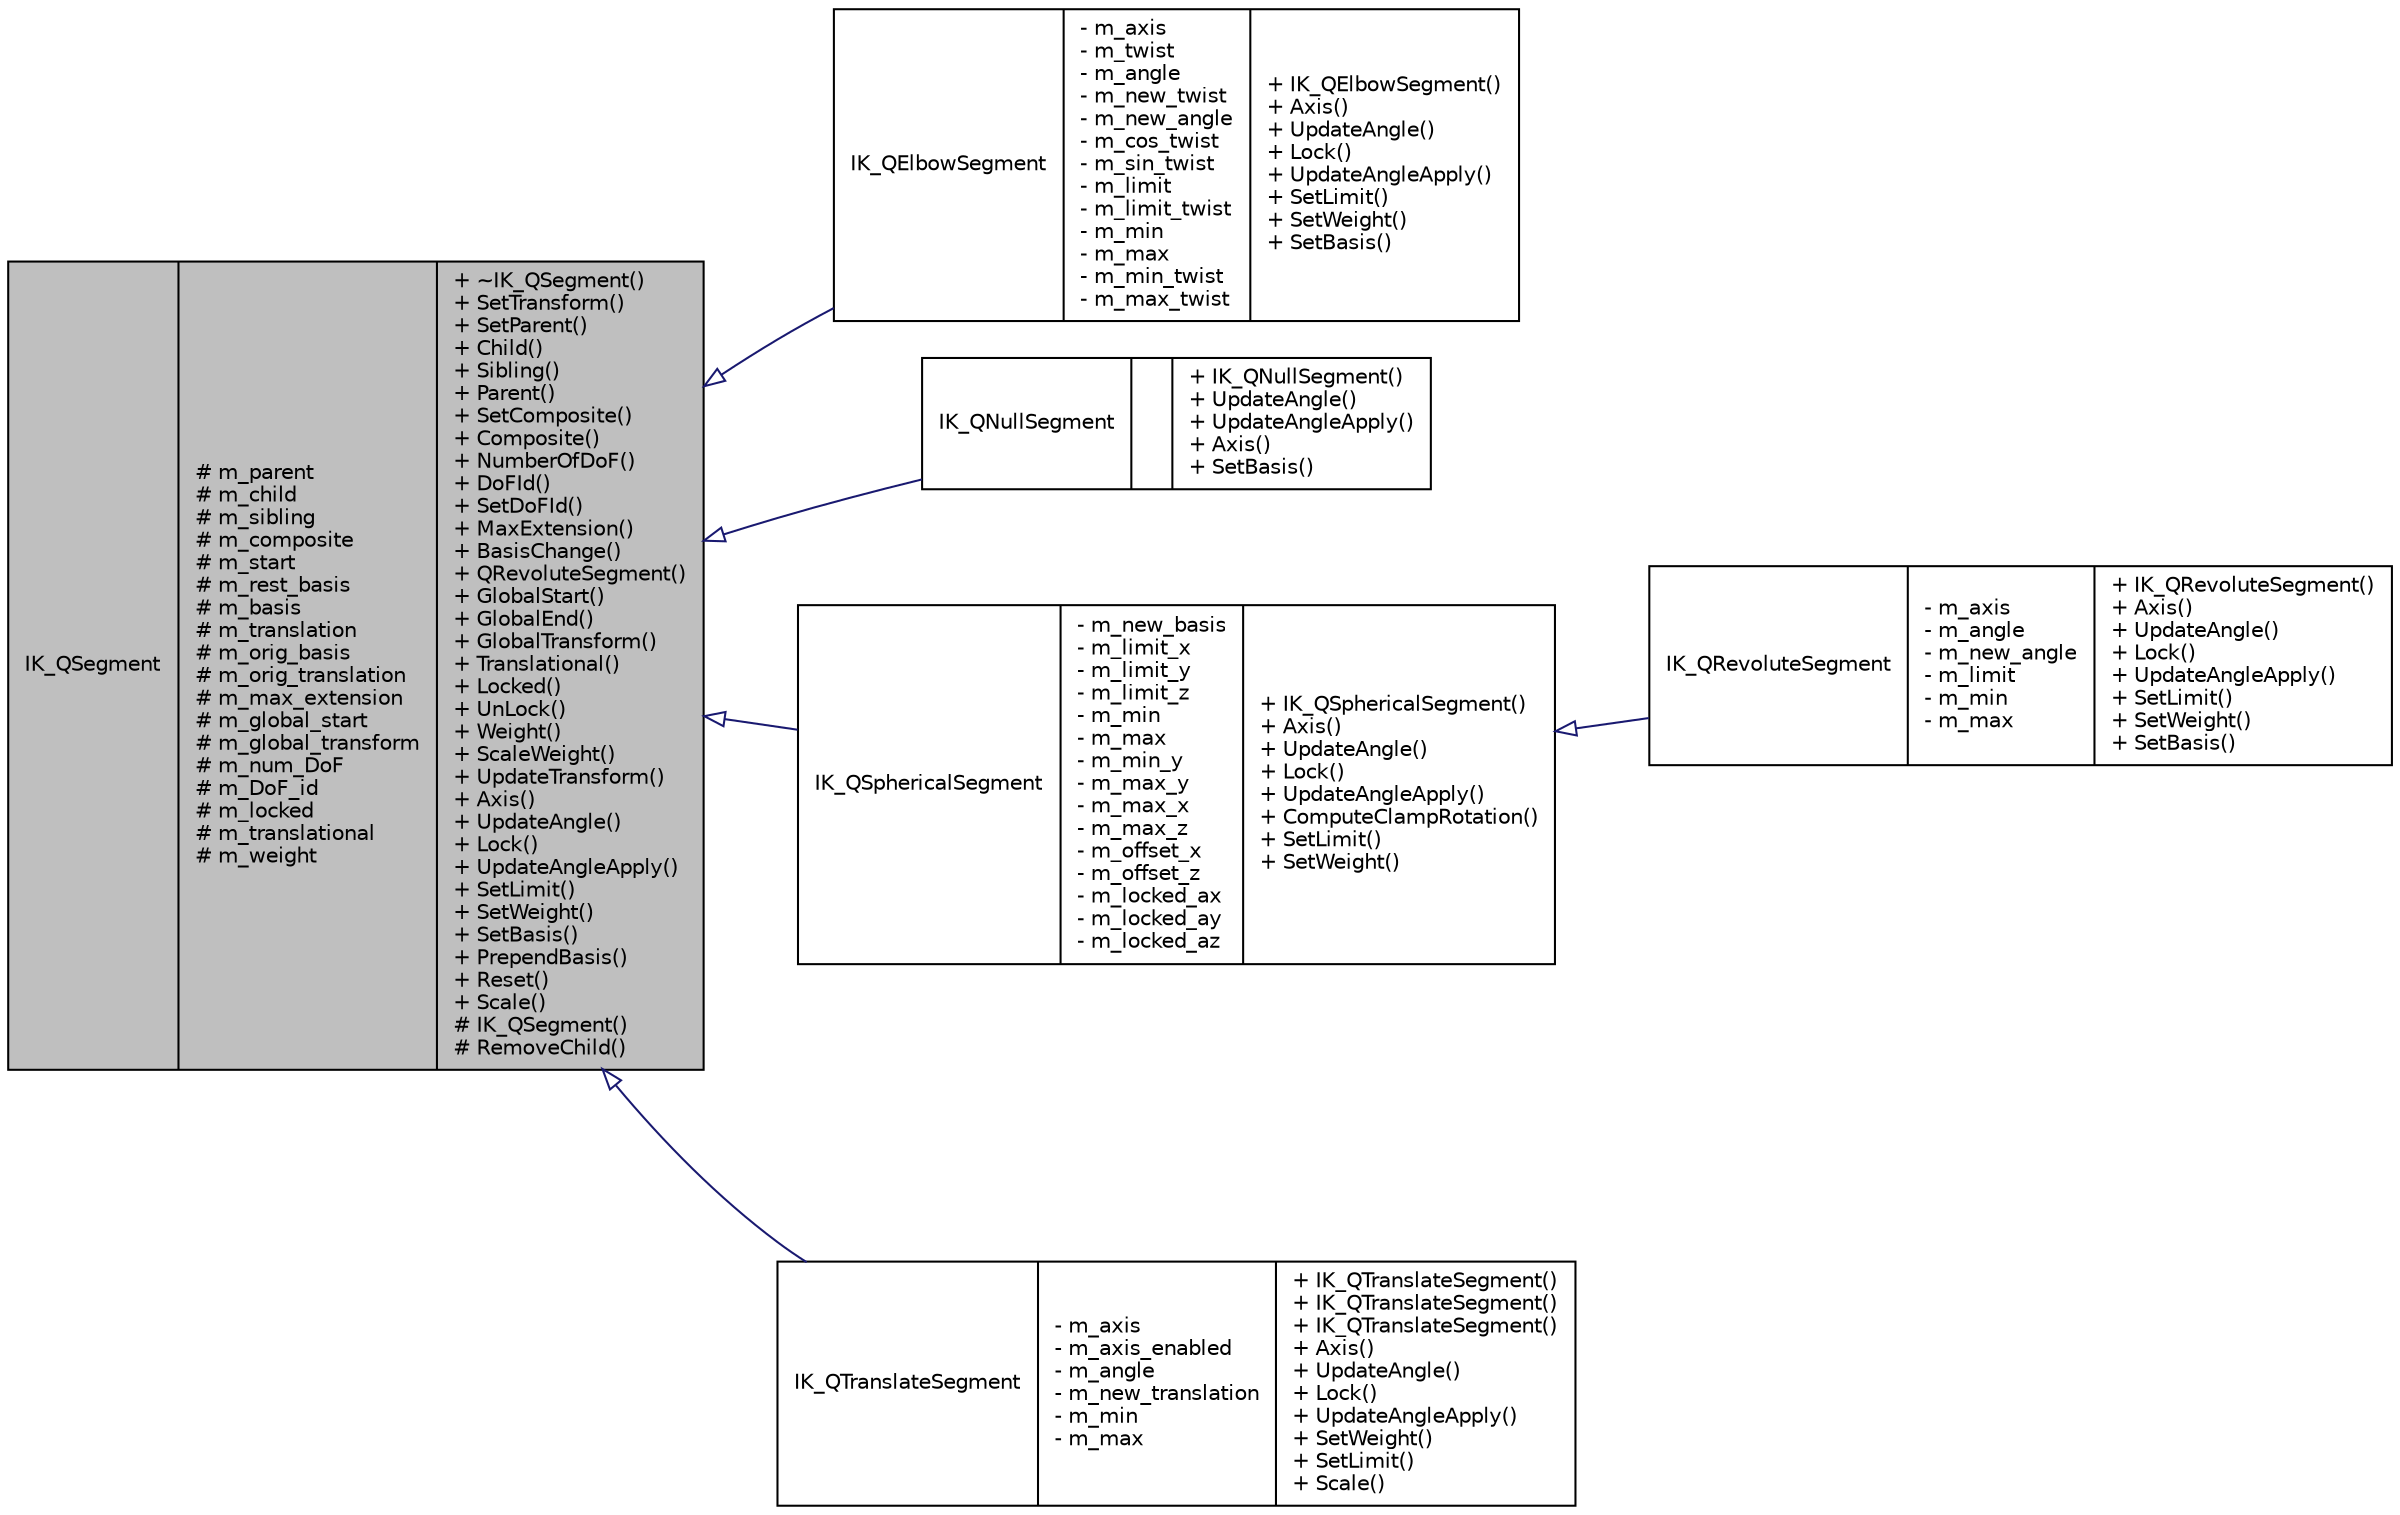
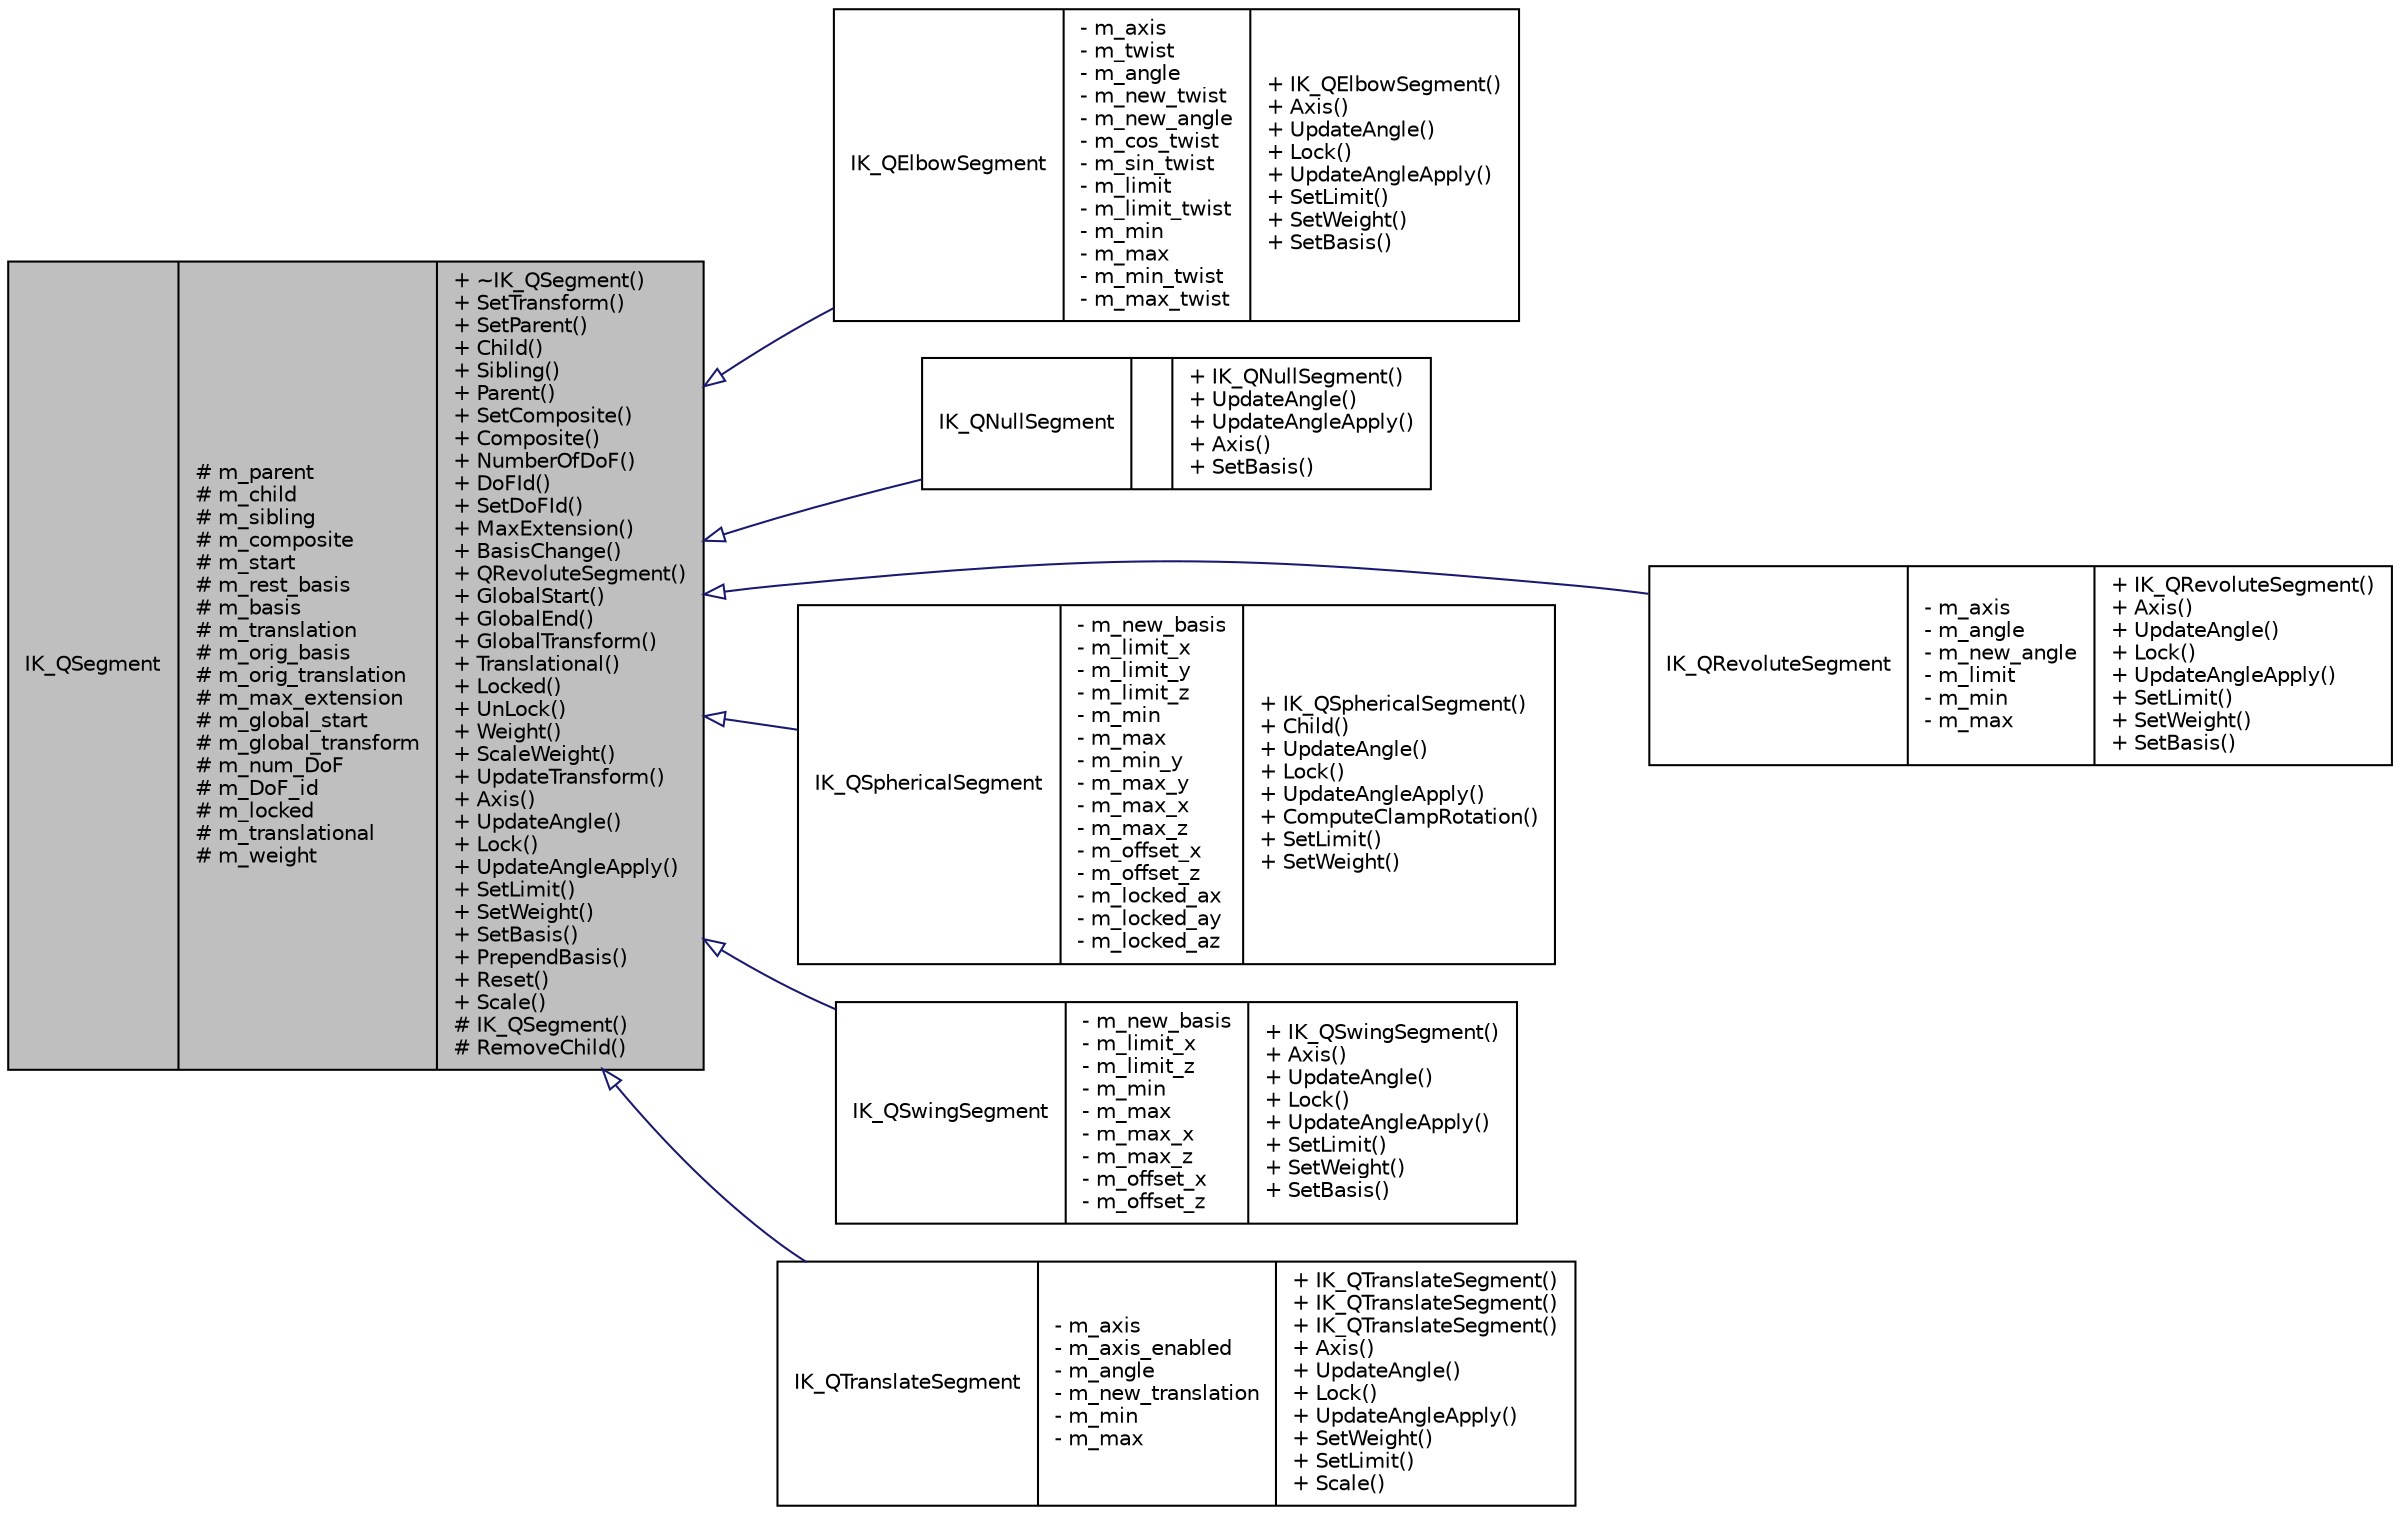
edge "IK_QRevoluteSegment" -> "IK_QSphericalSegment": now "IK_QRevoluteSegment" -> "IK_QSegment"
node "IK_QSphericalSegment": text "+ Axis()" -> "+ Child()"
node "IK_QSwingSegment": added
